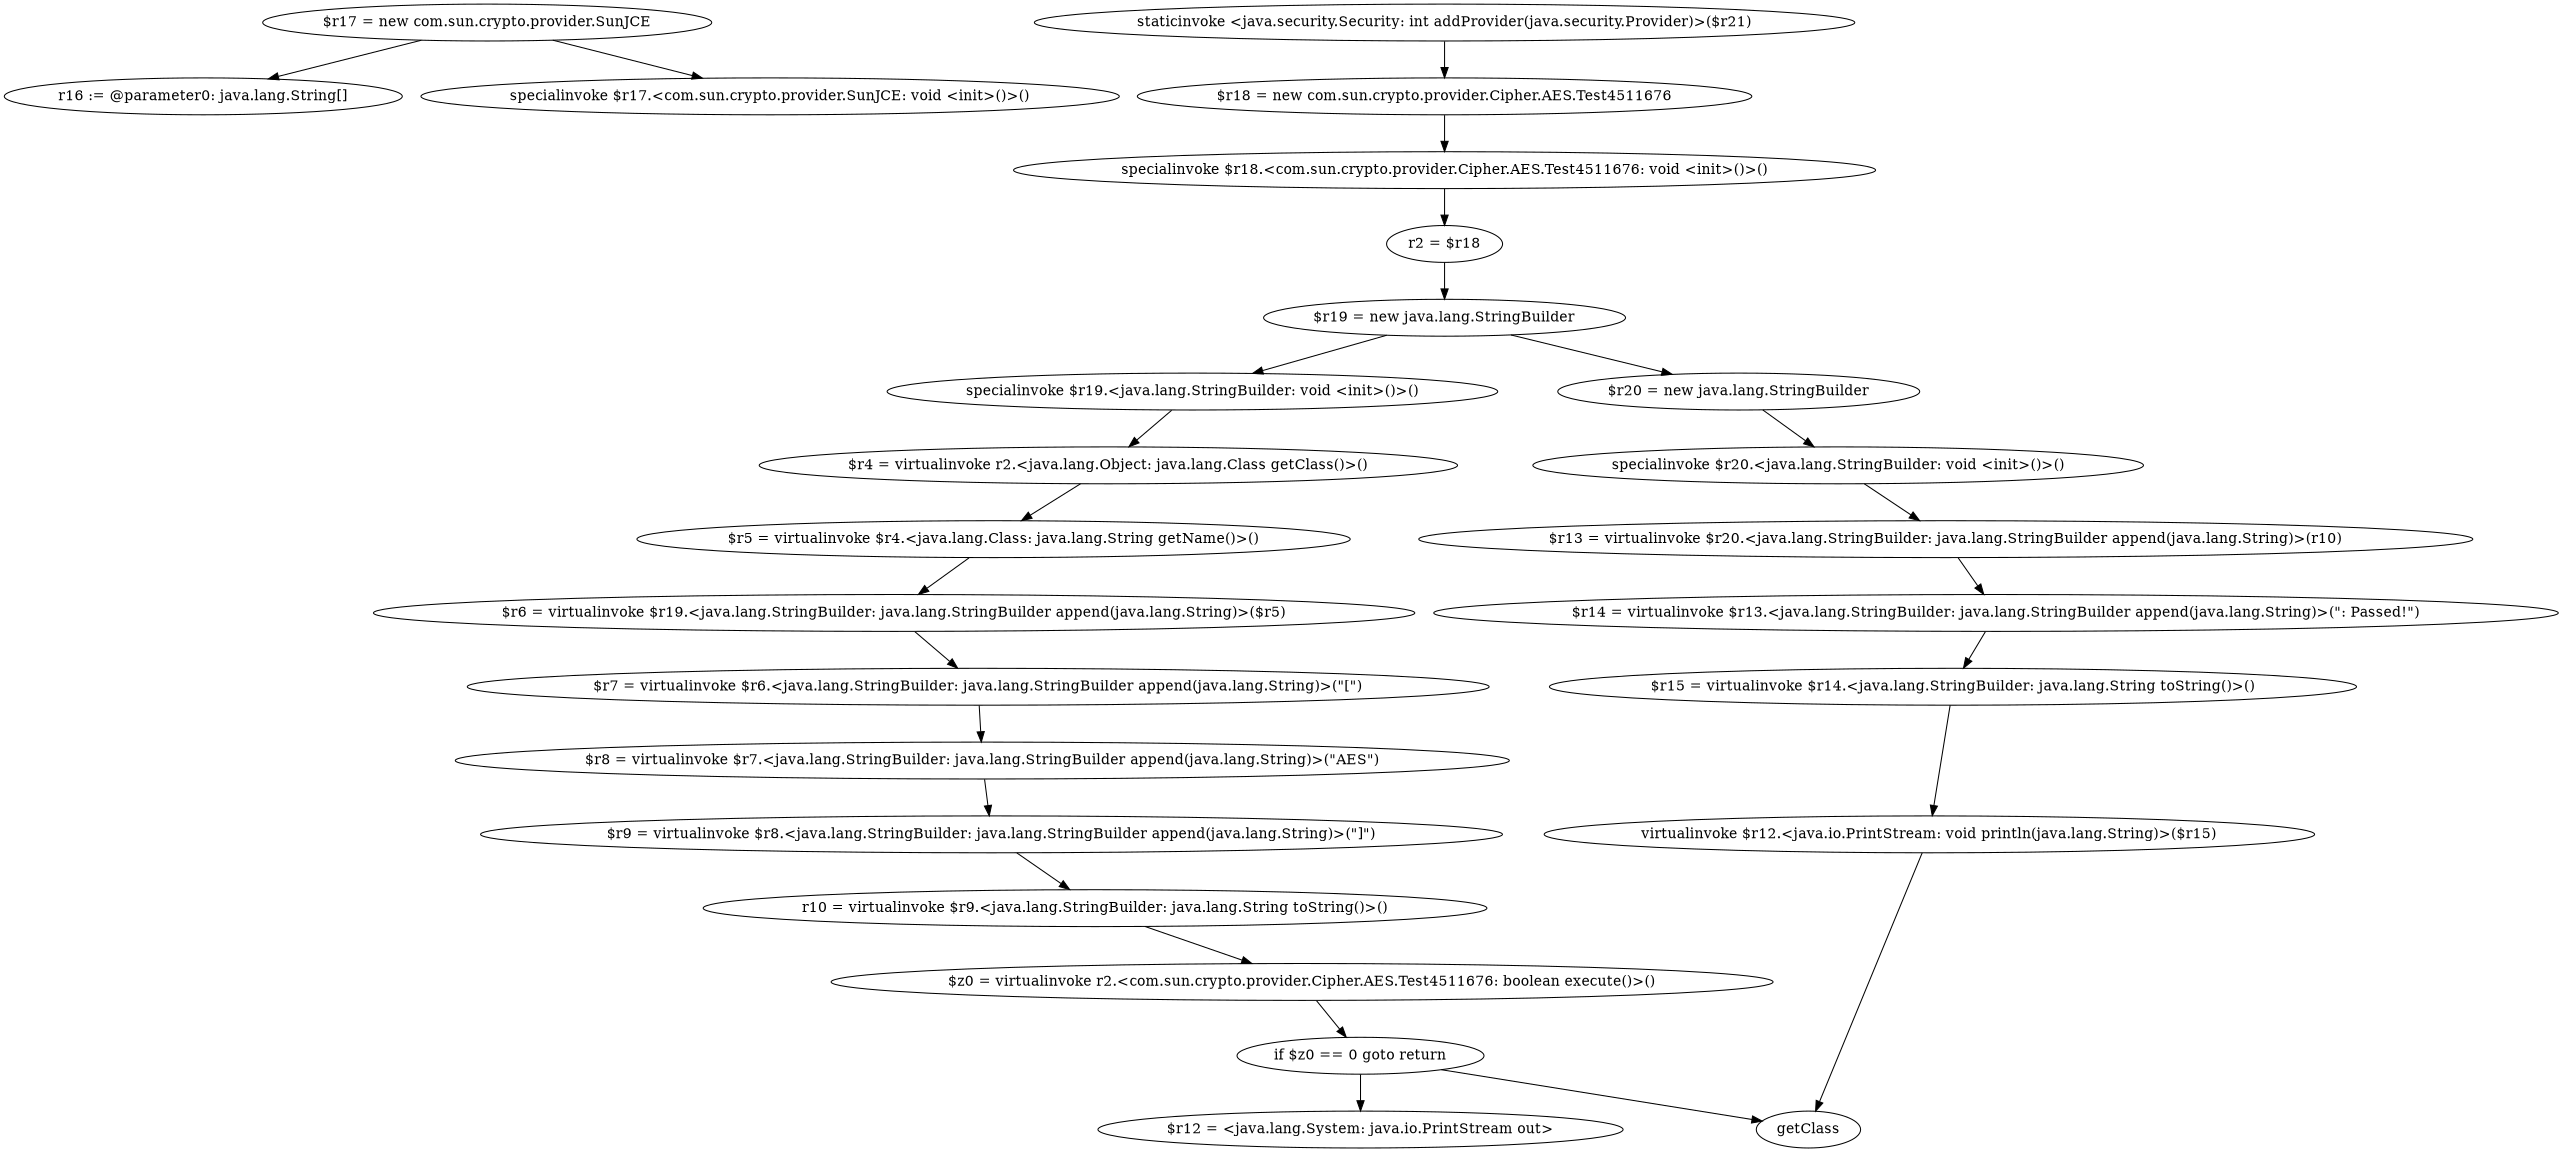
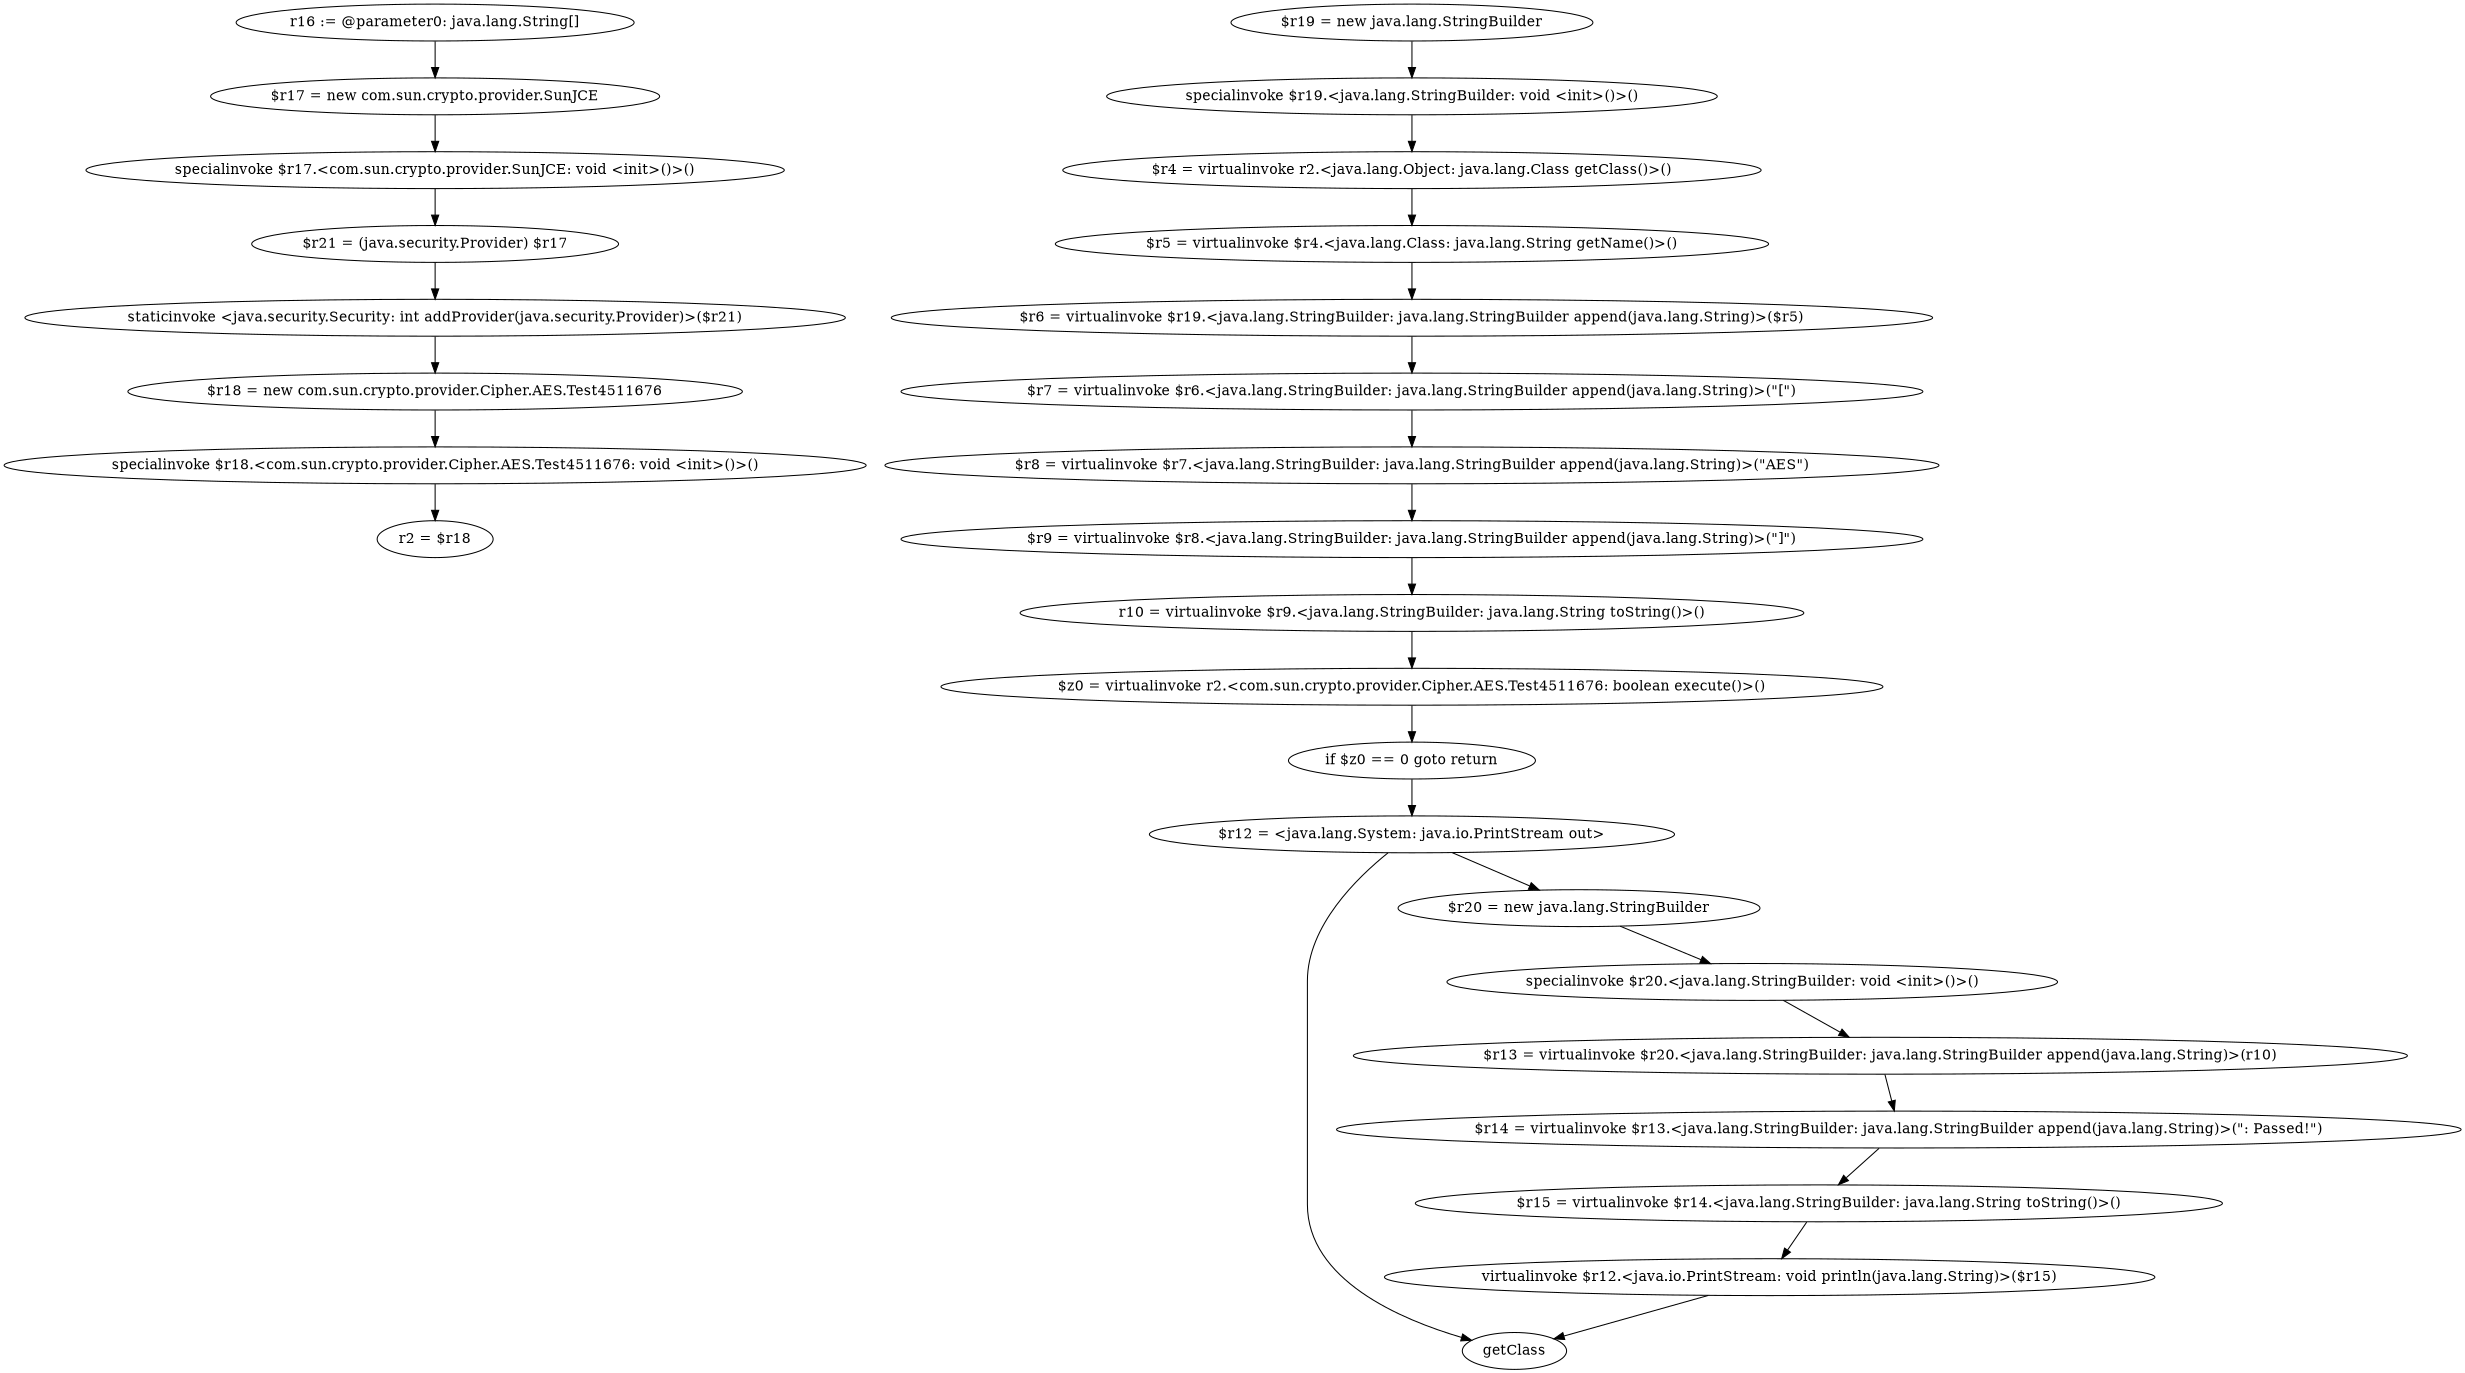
edge "$r17 = new com.sun.crypto.provider.SunJCE" -> "r16 := @parameter0: java.lang.String[]": reversed
node "$r21 = (java.security.Provider) $r17": added
edge "r2 = $r18" -> "$r19 = new java.lang.StringBuilder": removed
edge "$r19 = new java.lang.StringBuilder" -> "$r20 = new java.lang.StringBuilder": now "$r12 = <java.lang.System: java.io.PrintStream out>" -> "$r20 = new java.lang.StringBuilder"
edge "if $z0 == 0 goto return" -> "getClass": now "$r12 = <java.lang.System: java.io.PrintStream out>" -> "getClass"
